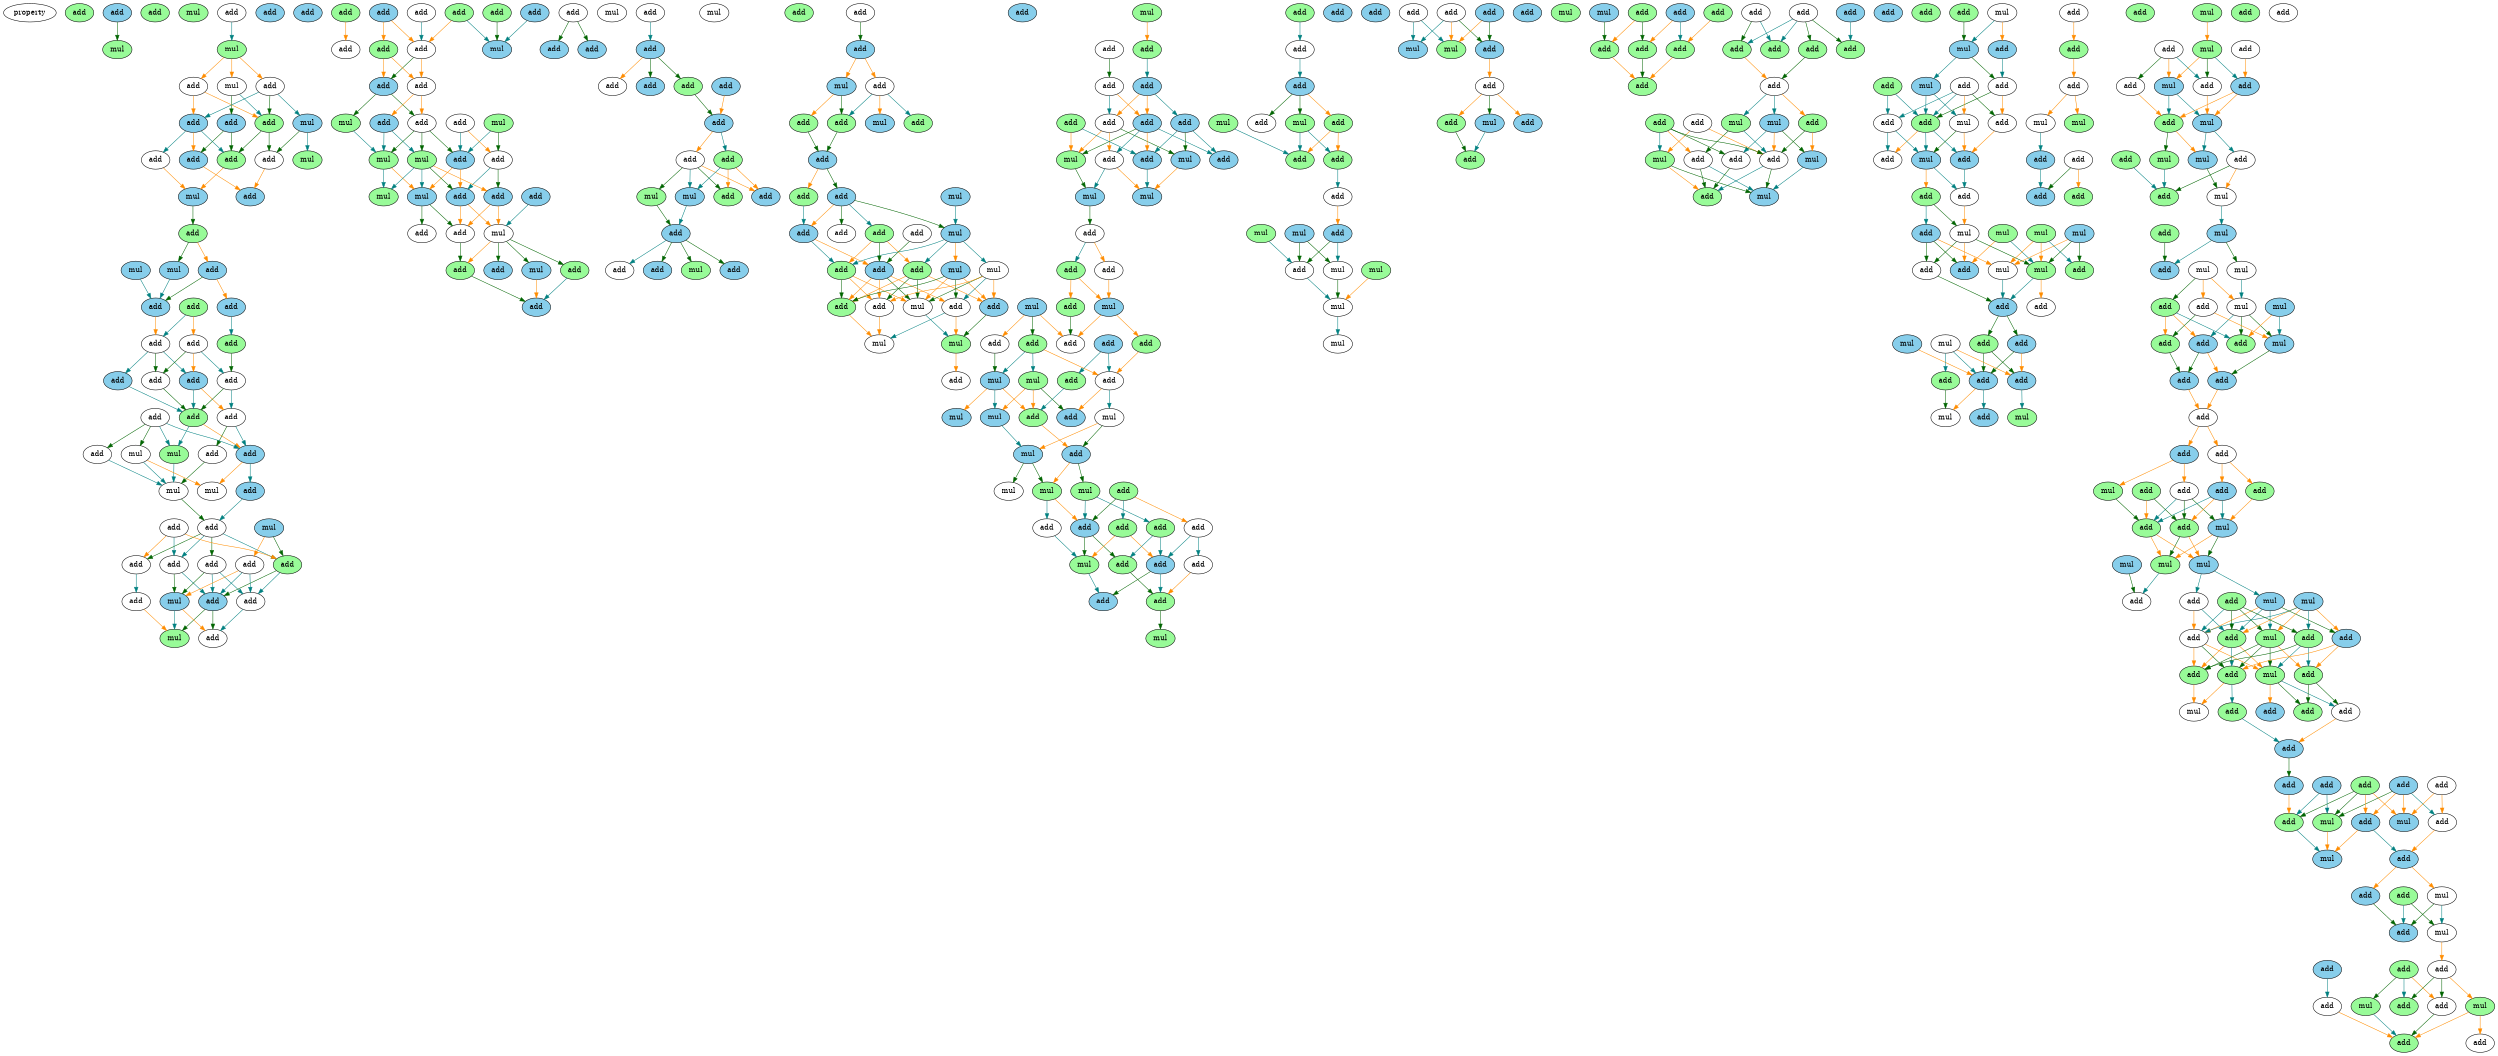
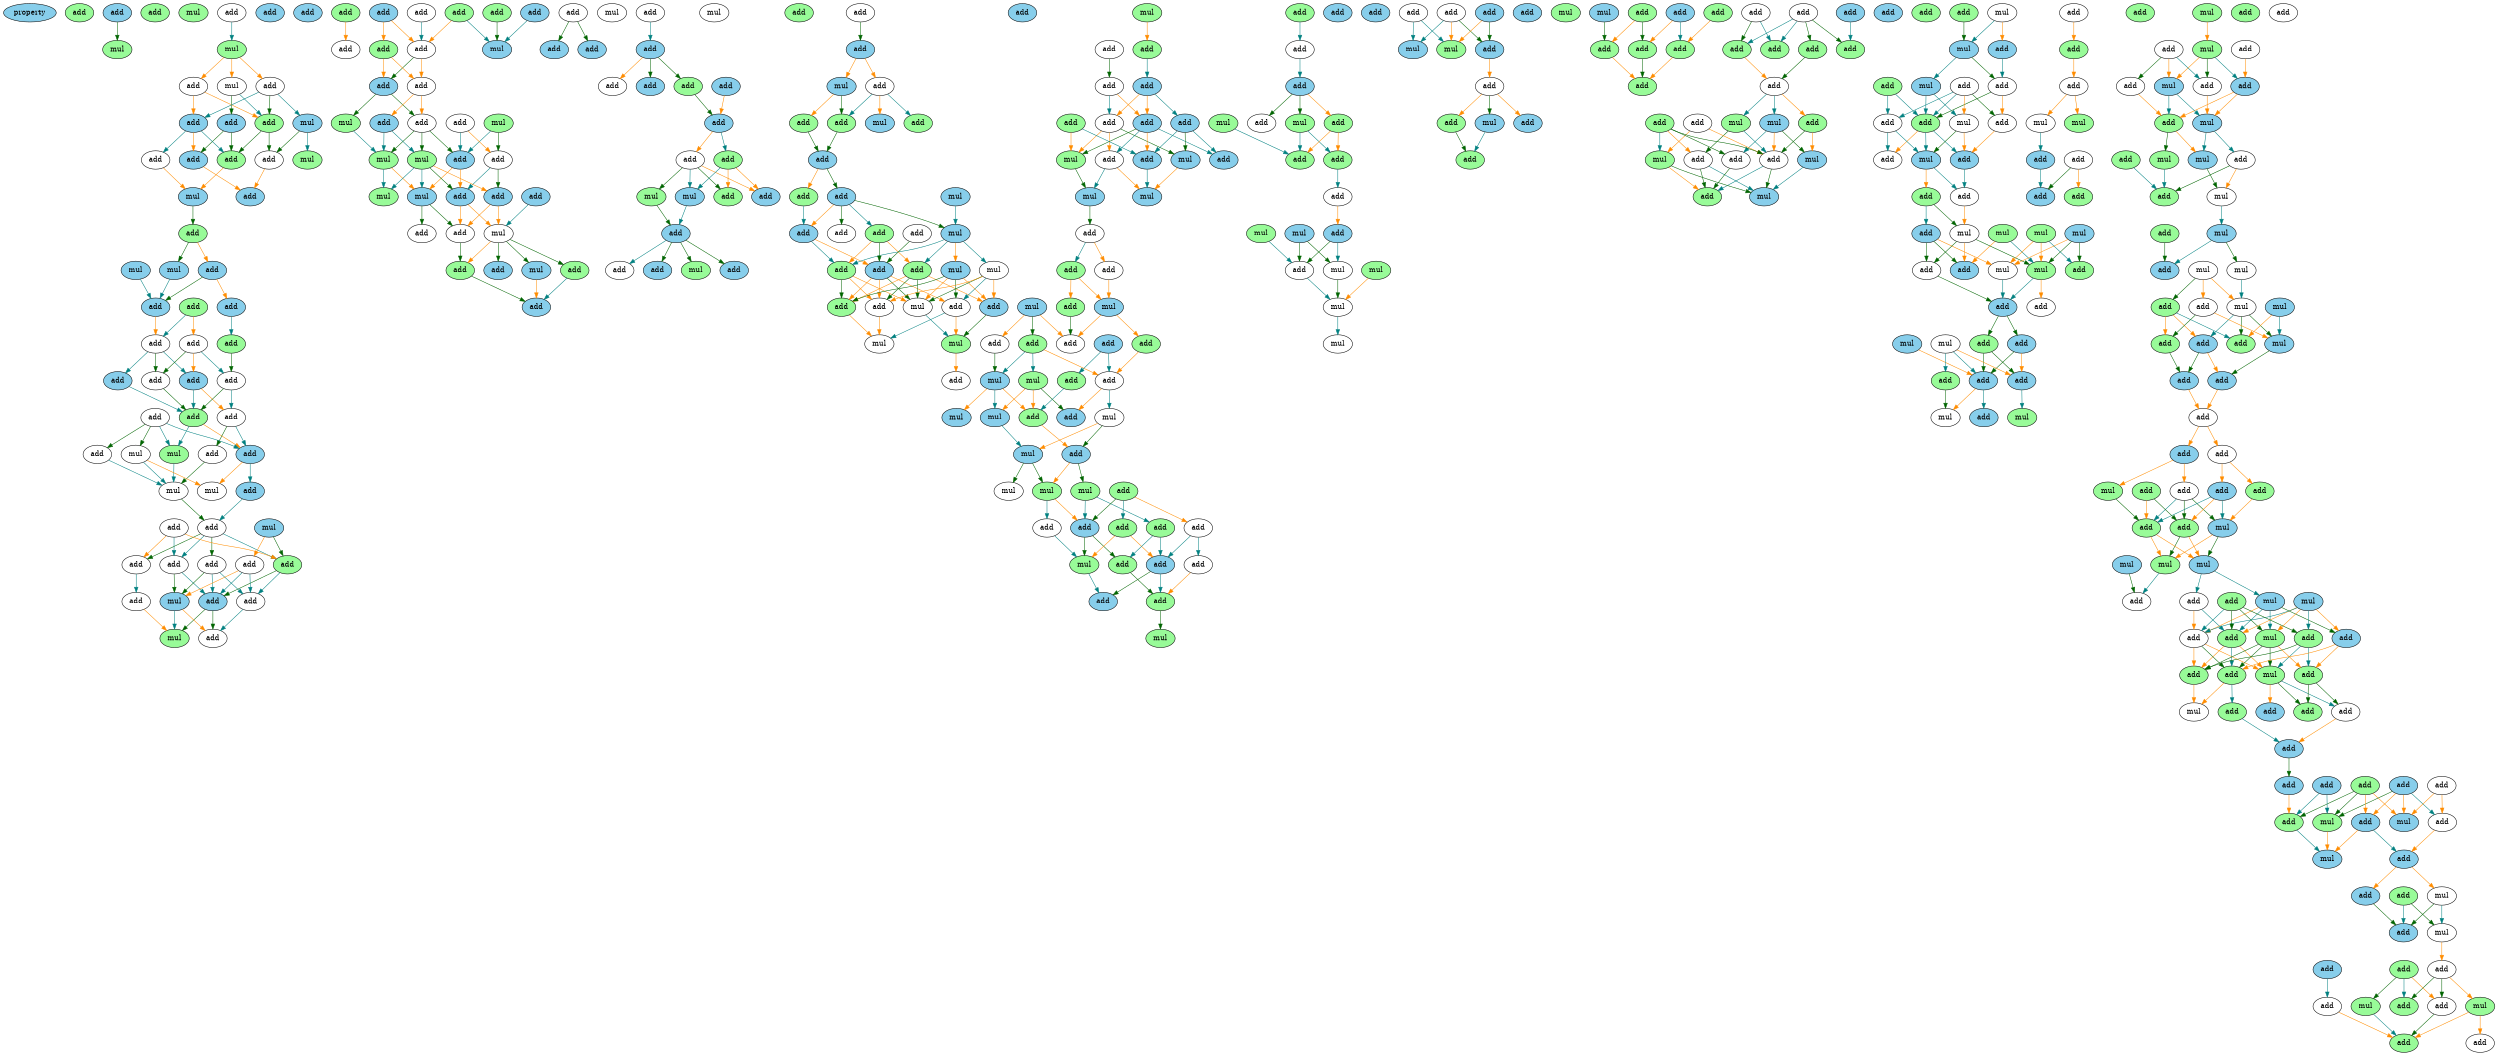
node "property": fillcolor white -> skyblue
